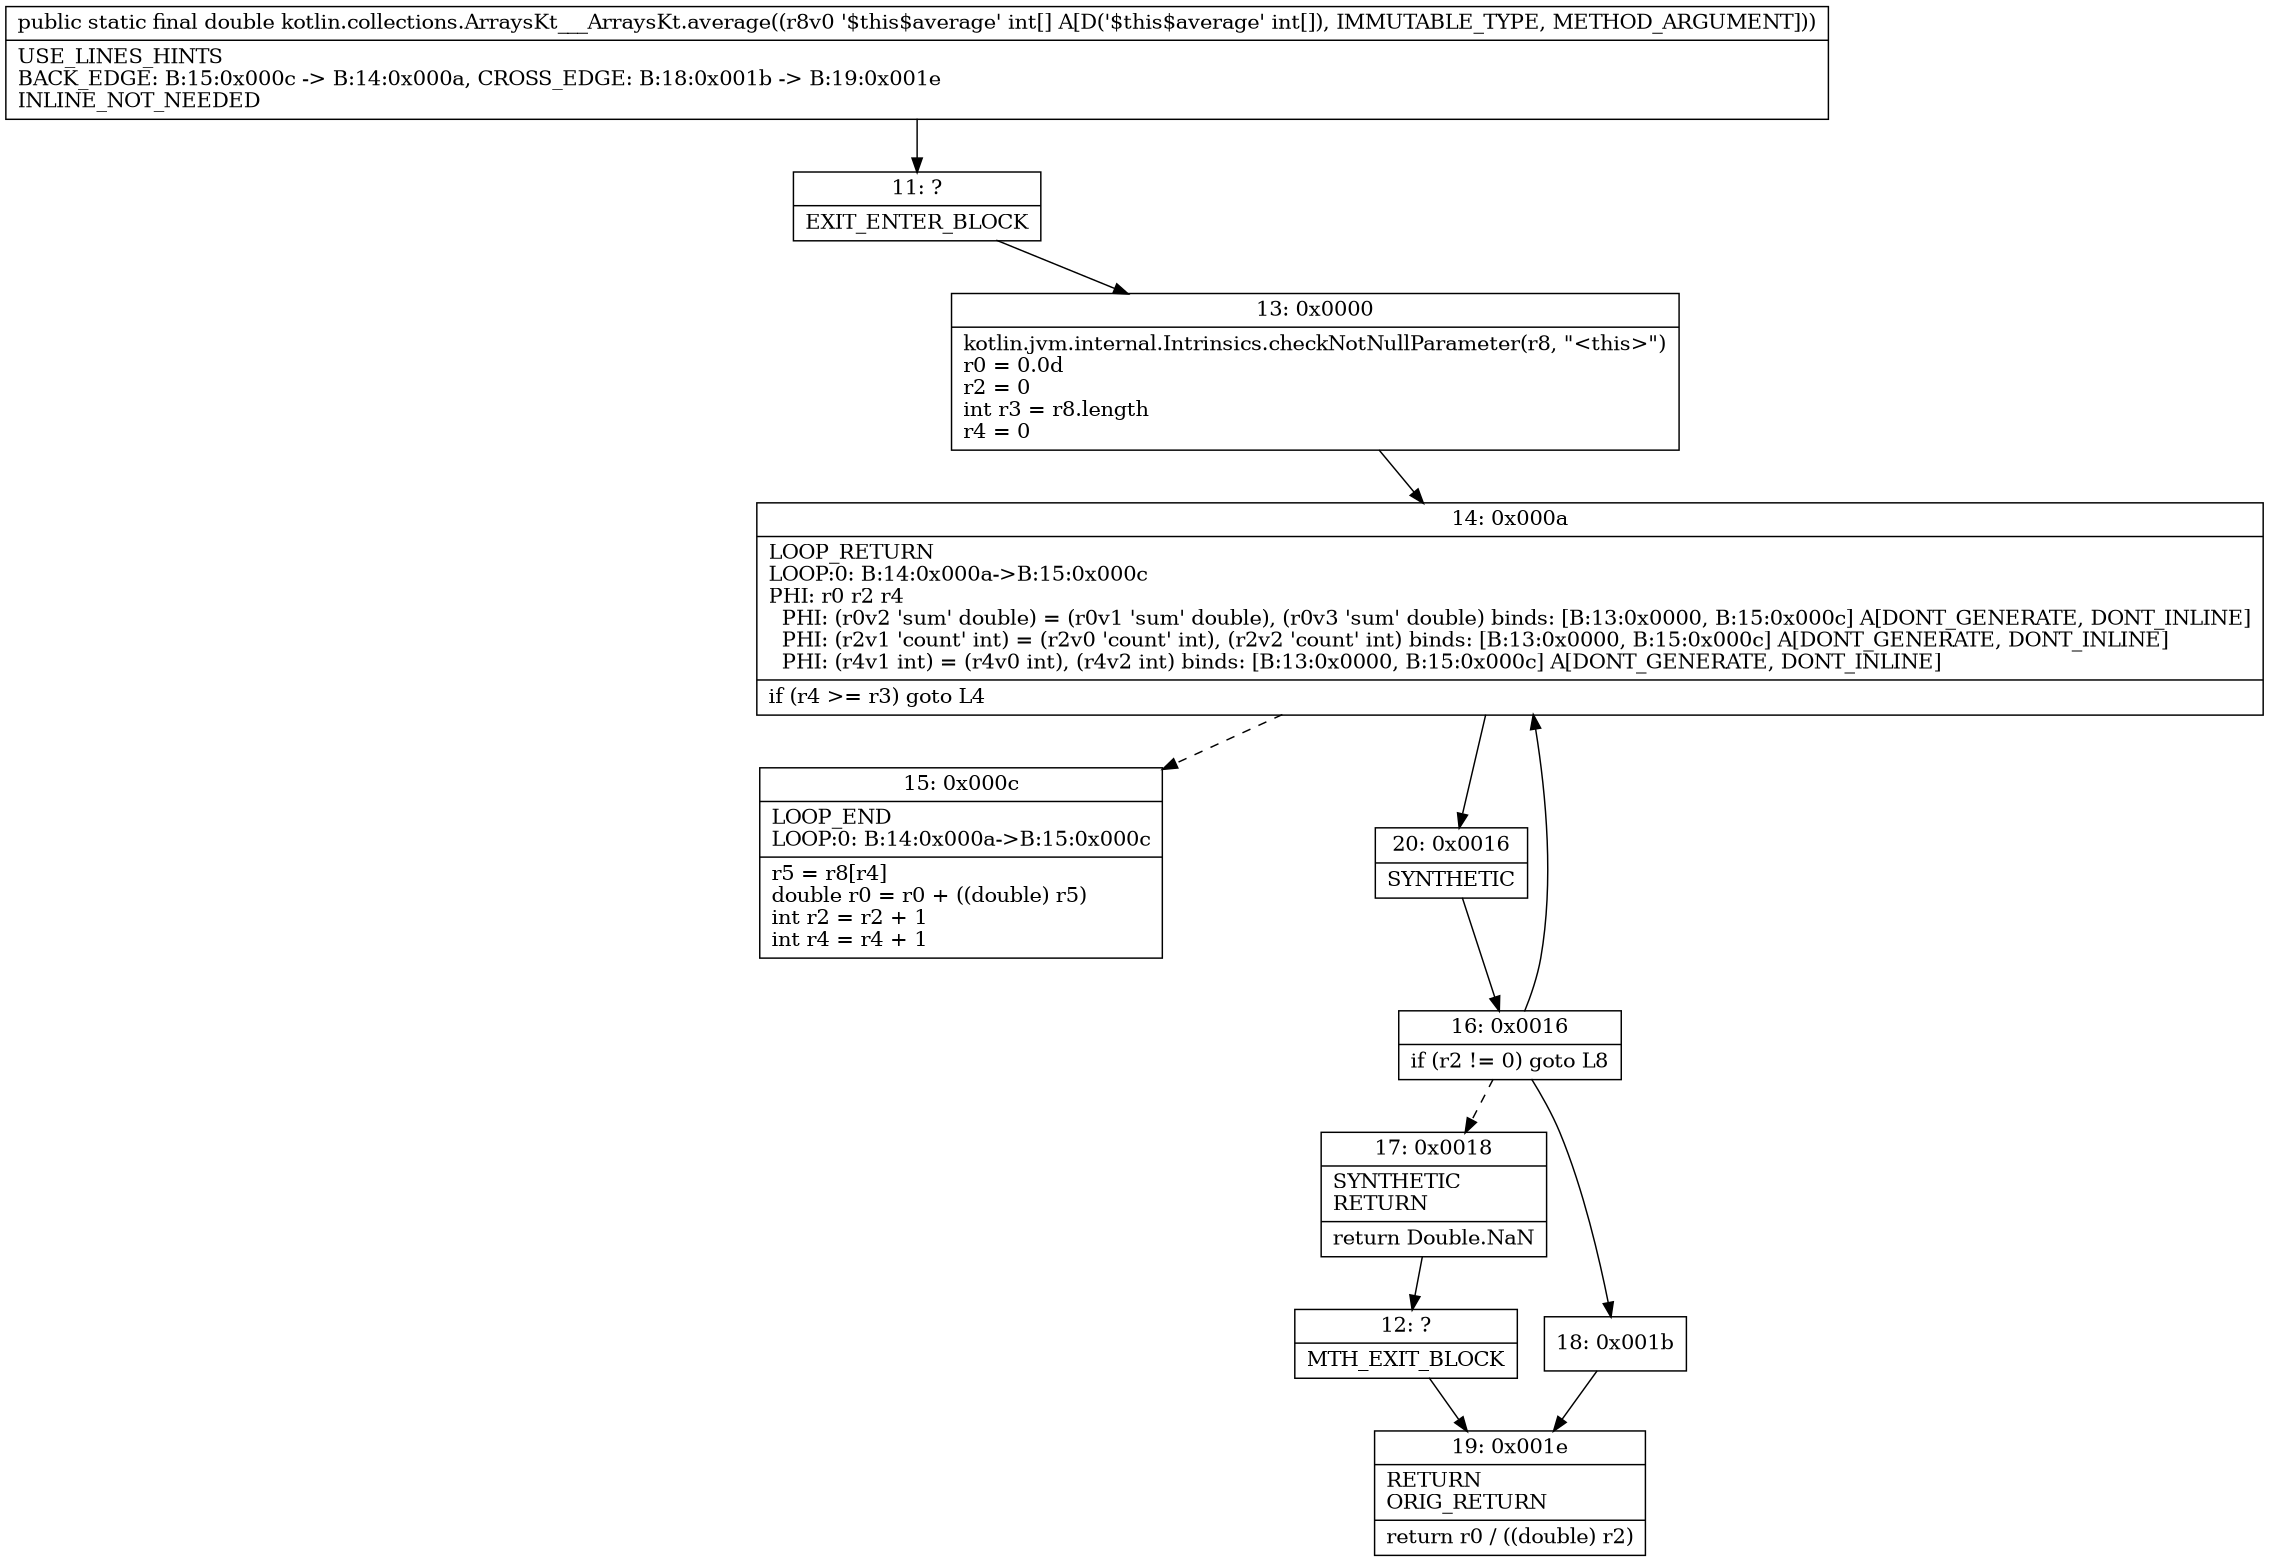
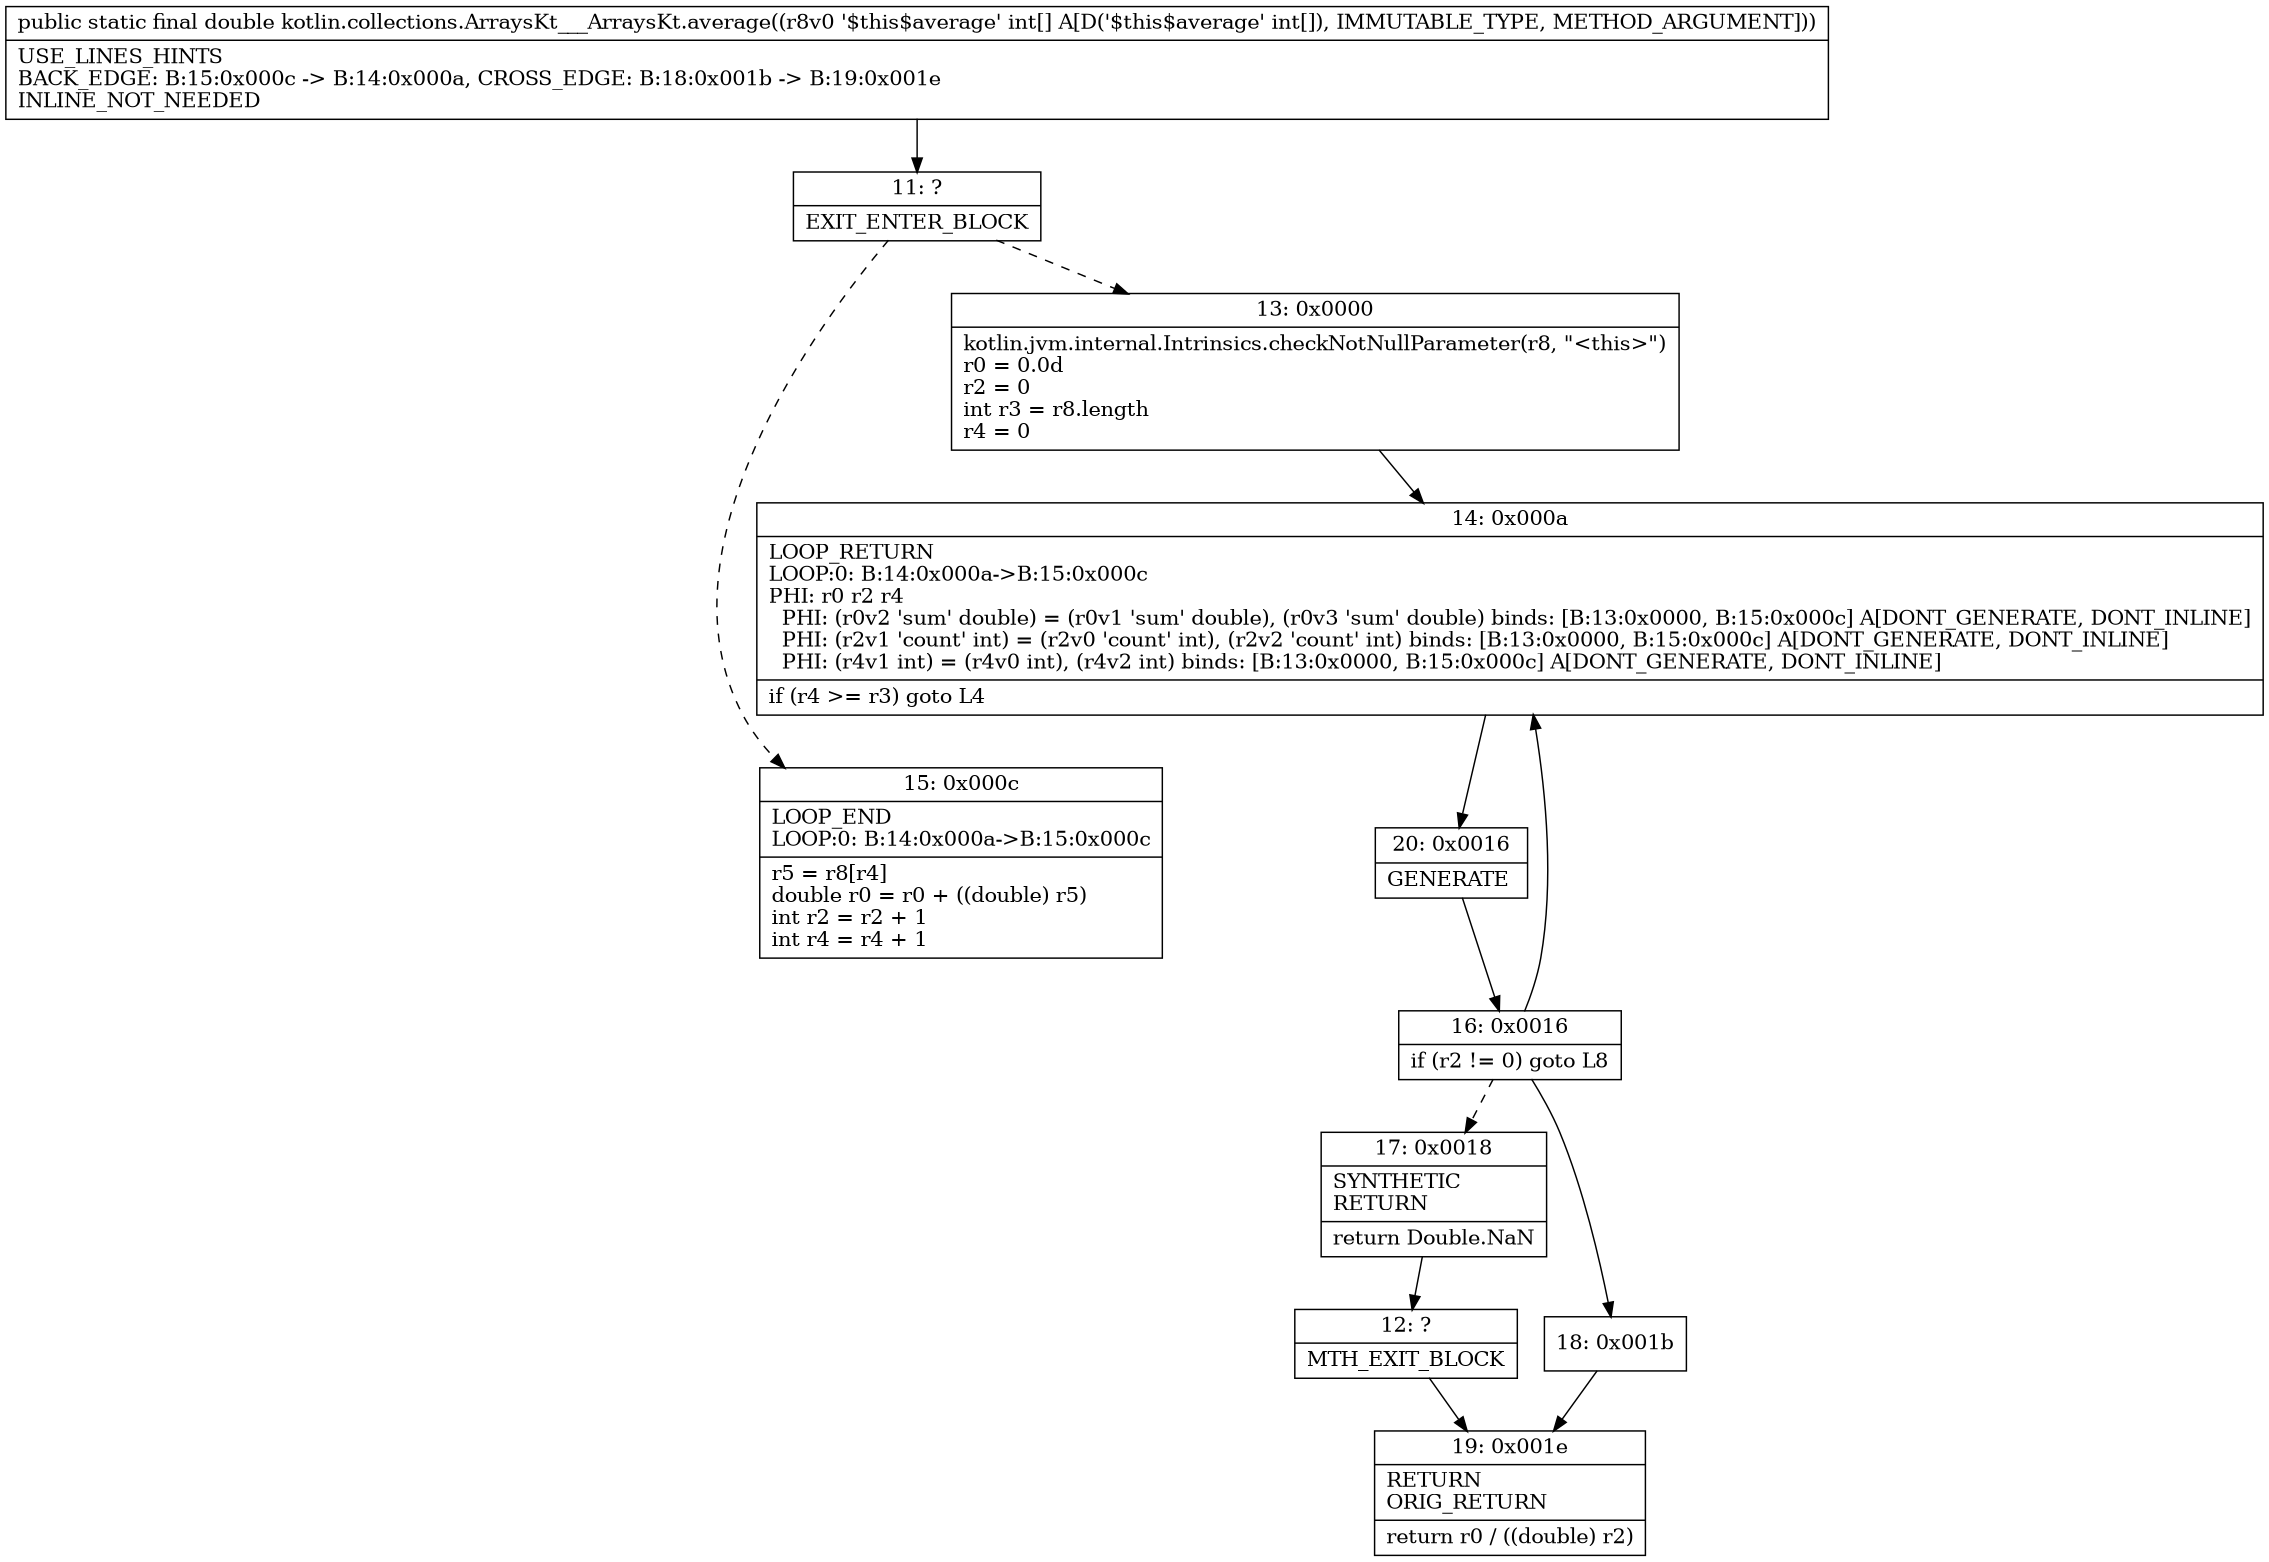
edge "11: ?" -> "13: 0x0000": style solid -> dashed
edge "14: 0x000a" -> "15: 0x000c": now "11: ?" -> "15: 0x000c"
node "20: 0x0016": text "SYNTHETIC" -> "GENERATE"
